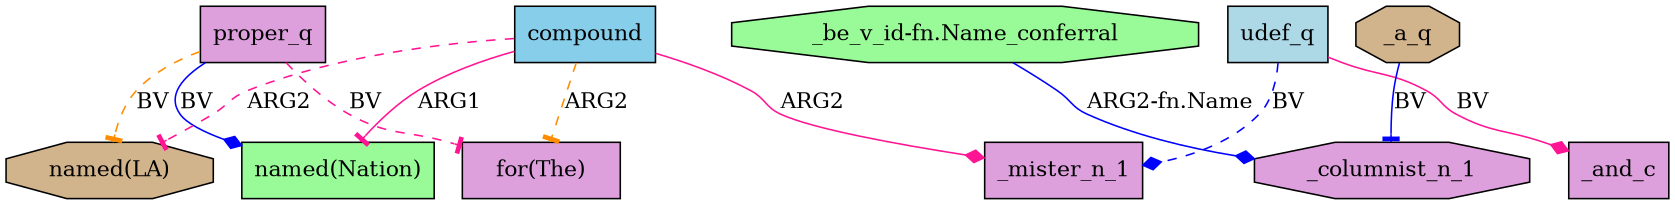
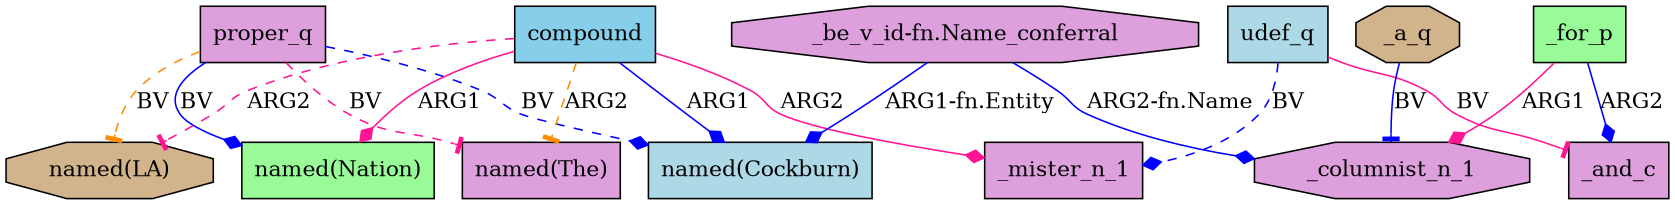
node "_be_v_id-fn.Name_conferral": fillcolor palegreen -> plum
node "_for_p": added
edge "compound" -> "named(Nation)": arrowhead tee -> diamond
edge "udef_q" -> "_and_c": arrowhead diamond -> tee
node "for(The)": label "for(The)" -> "named(The)"
node "named(Cockburn)": added
